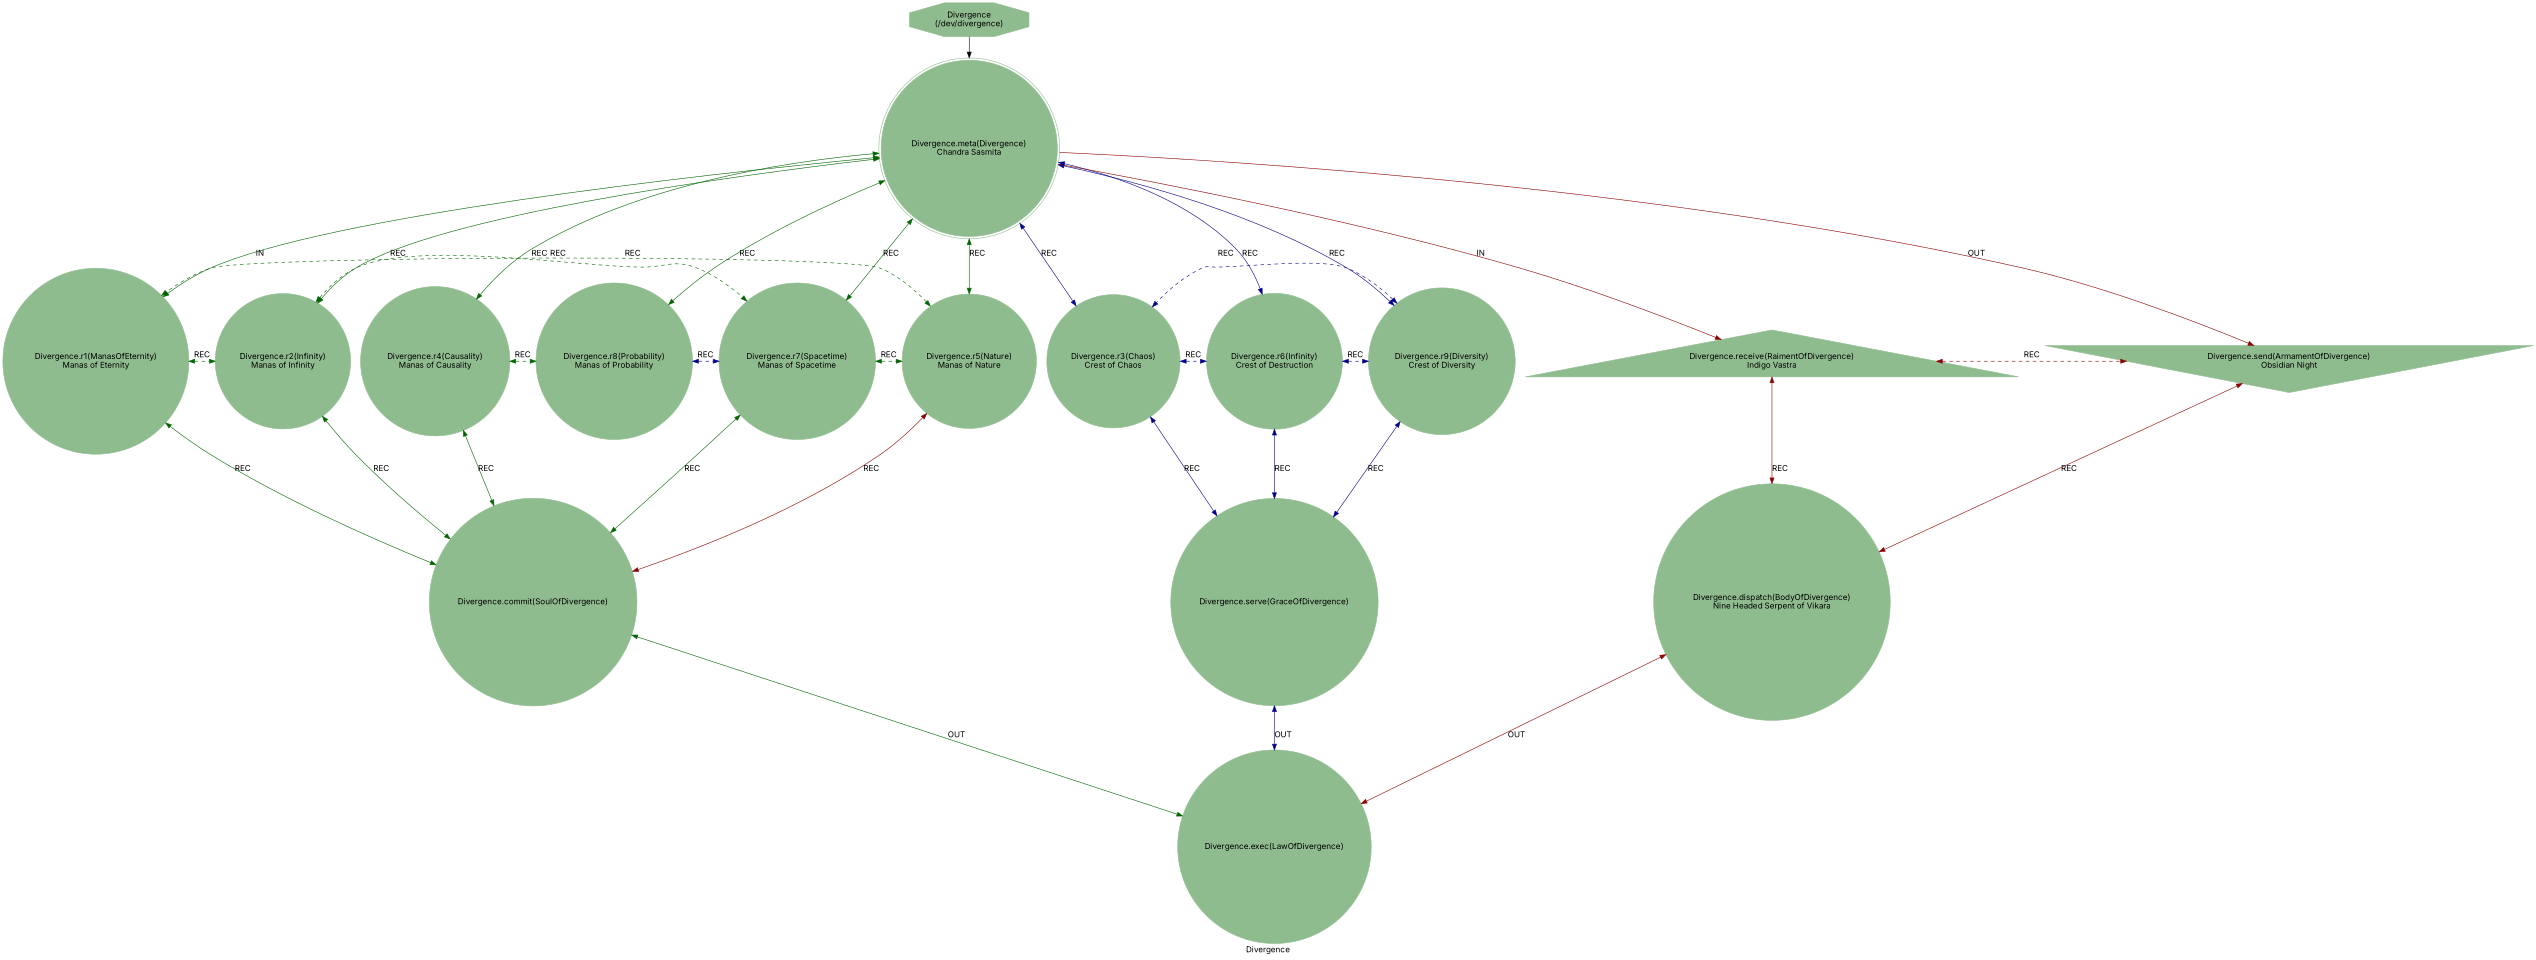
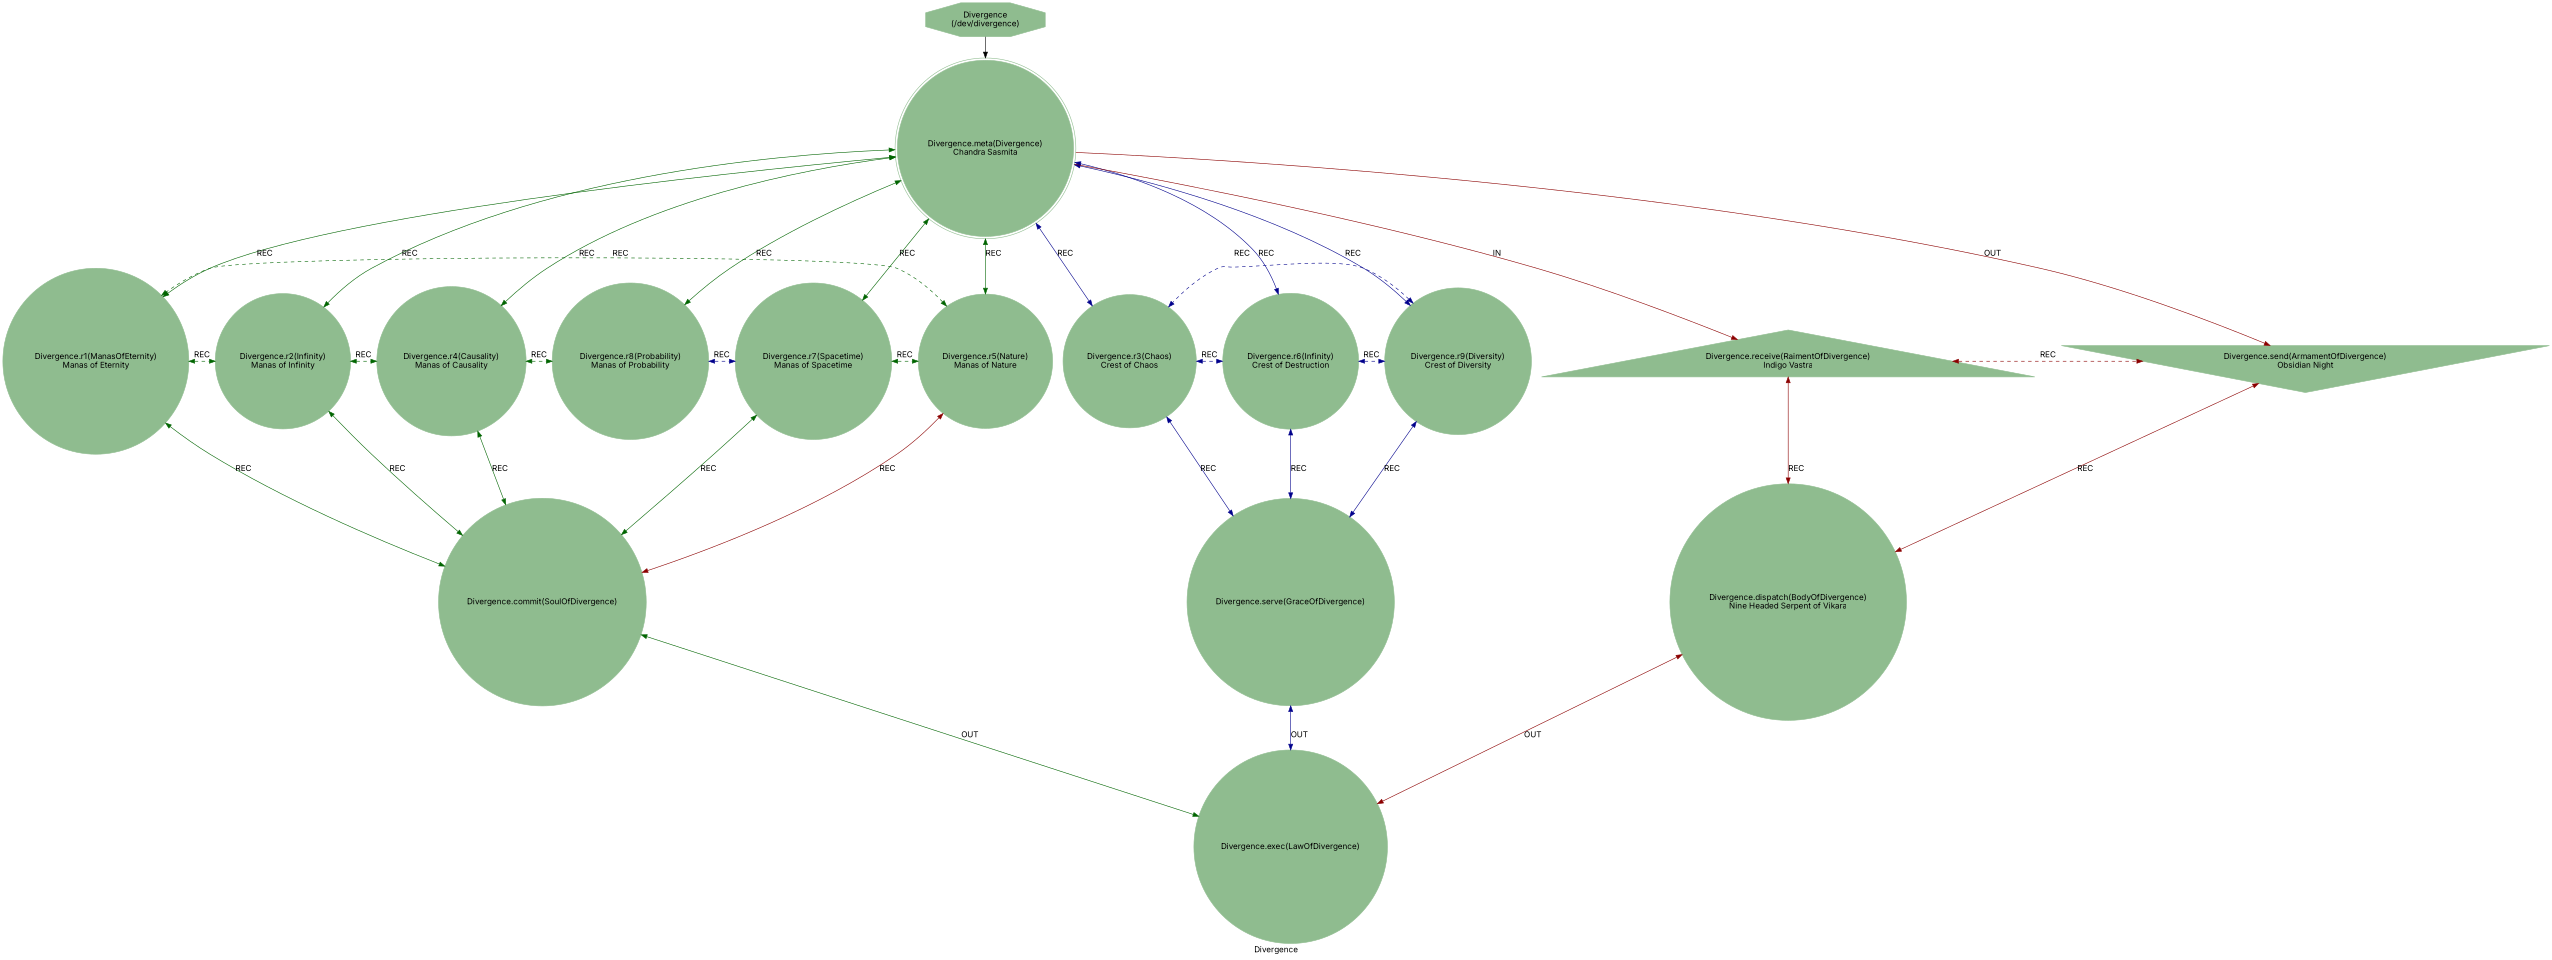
edge "Divergence.meta(Divergence) Chandra Sasmita" -- "Divergence.r1(ManasOfEternity) Manas of Eternity": label "IN" -> "REC"
edge "Divergence.r2(Infinity) Manas of Infinity" -- "Divergence.r7(Spacetime) Manas of Spacetime": now "Divergence.r2(Infinity) Manas of Infinity" -- "Divergence.r4(Causality) Manas of Causality"
